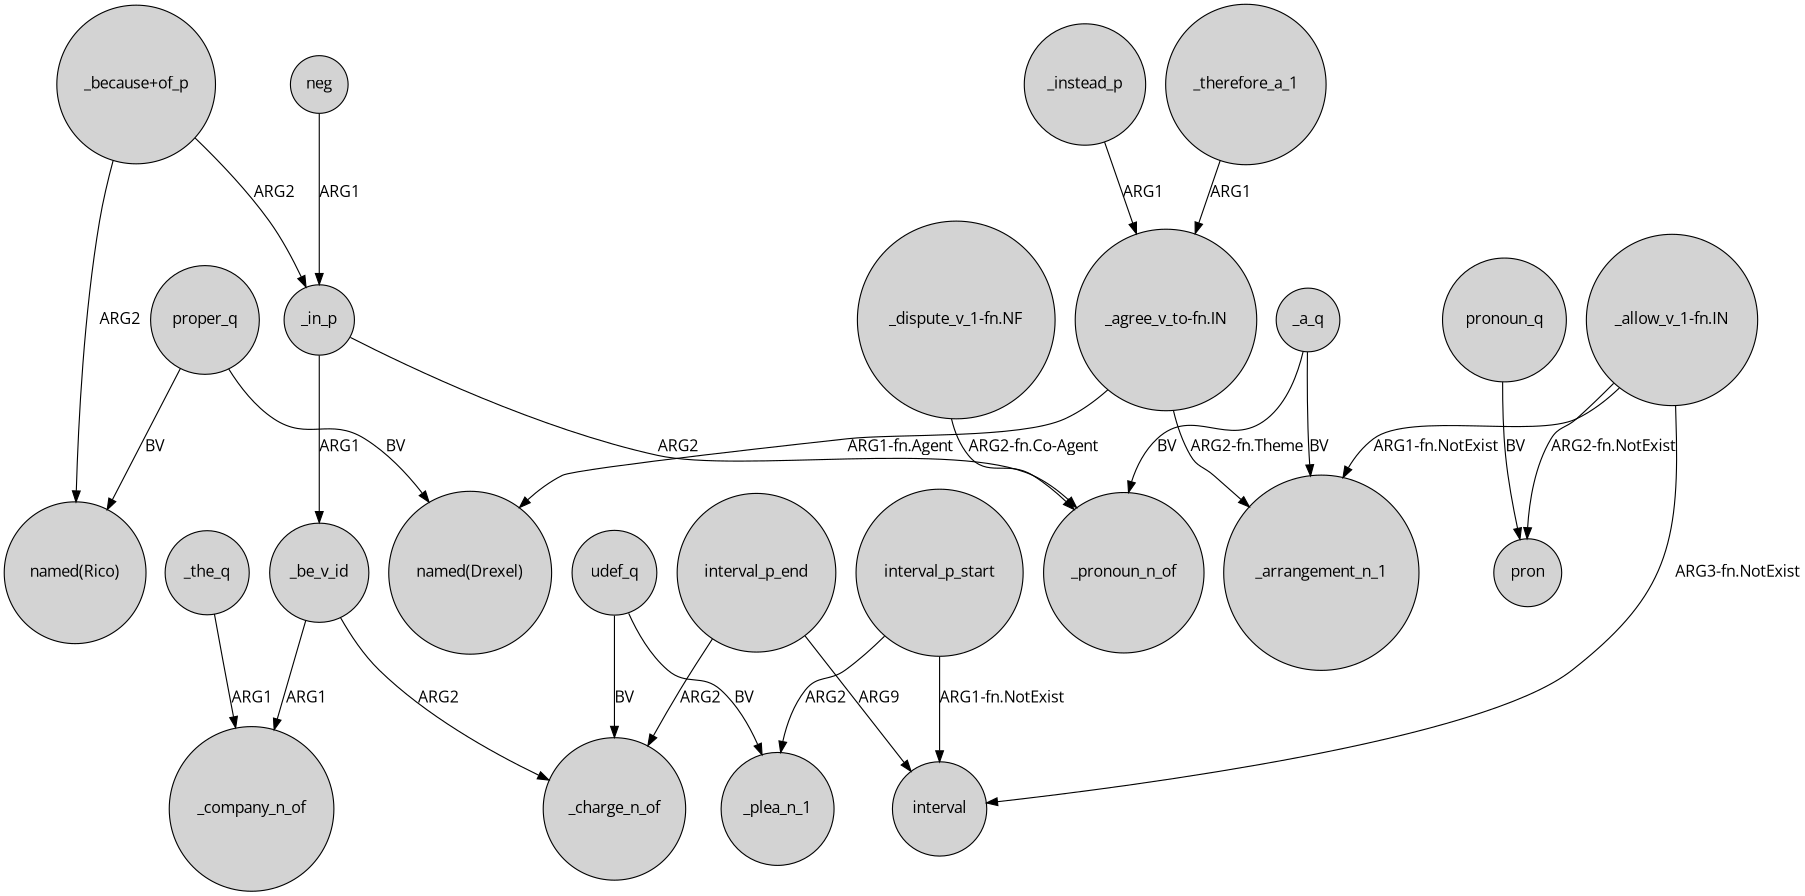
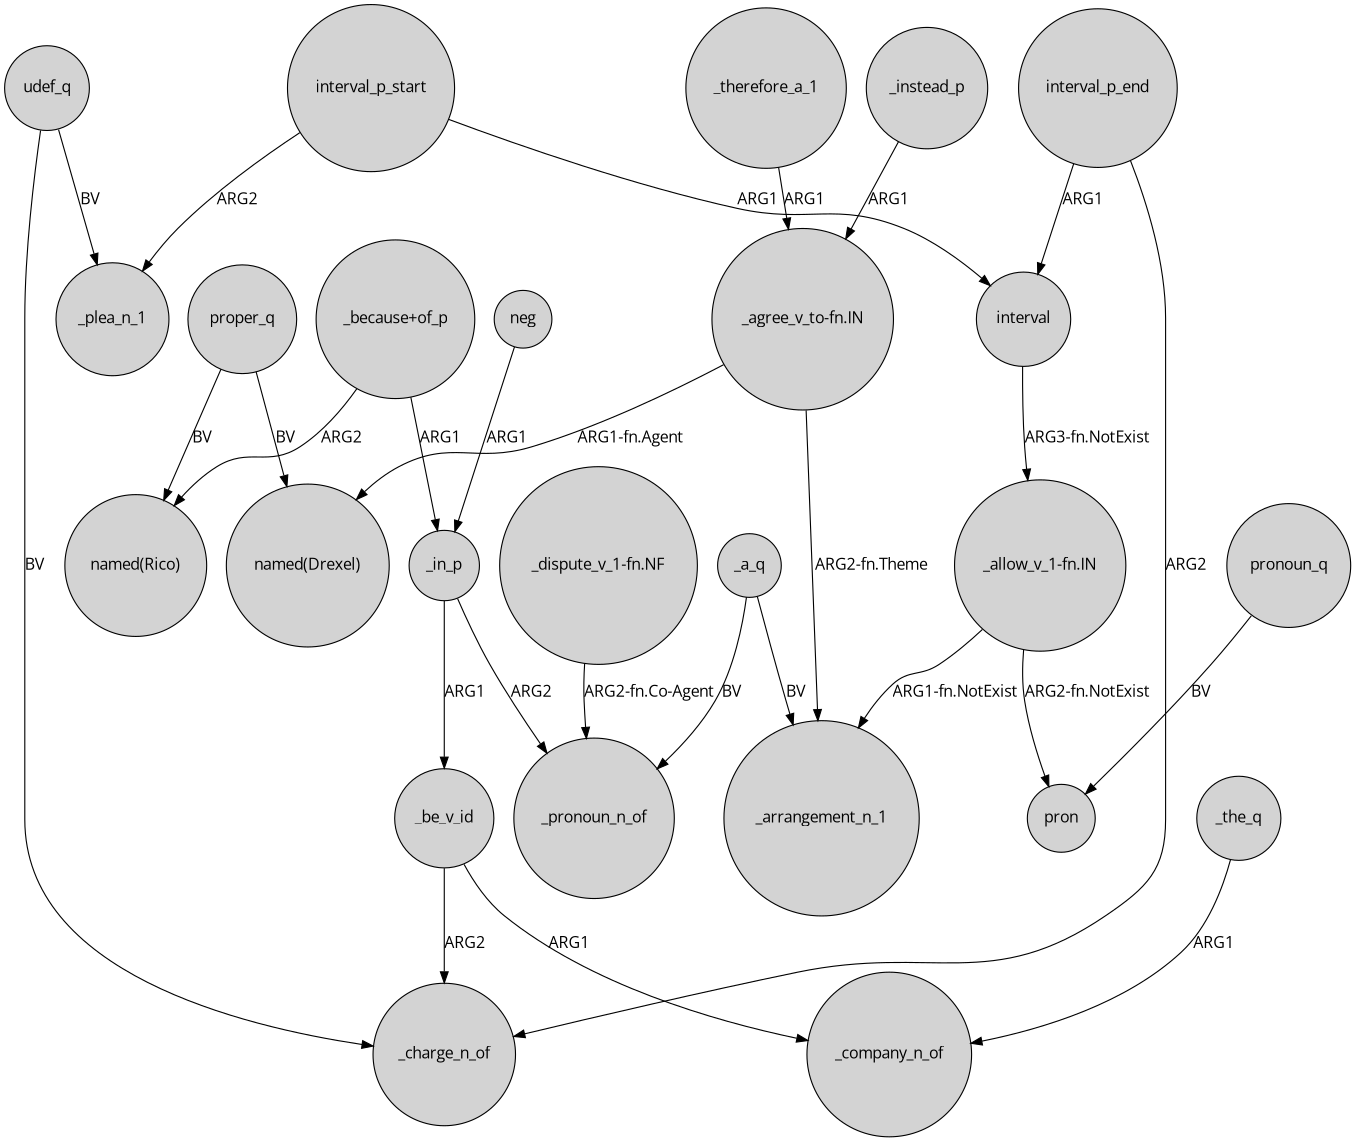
edge "_because+of_p" -> "_in_p": label "ARG2" -> "ARG1"
edge "interval_p_end" -> "interval": label "ARG9" -> "ARG1"
edge "interval_p_start" -> "interval": label "ARG1-fn.NotExist" -> "ARG1"
edge "_allow_v_1-fn.IN" -> "interval": reversed
